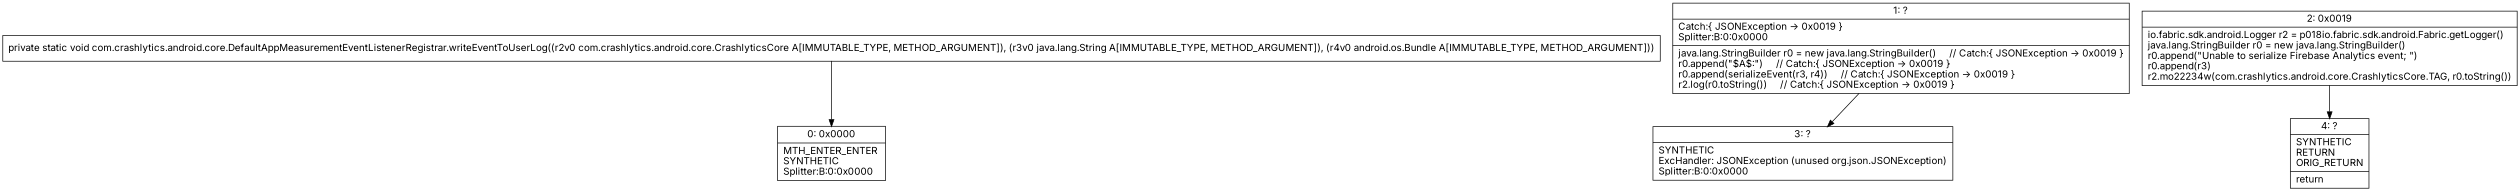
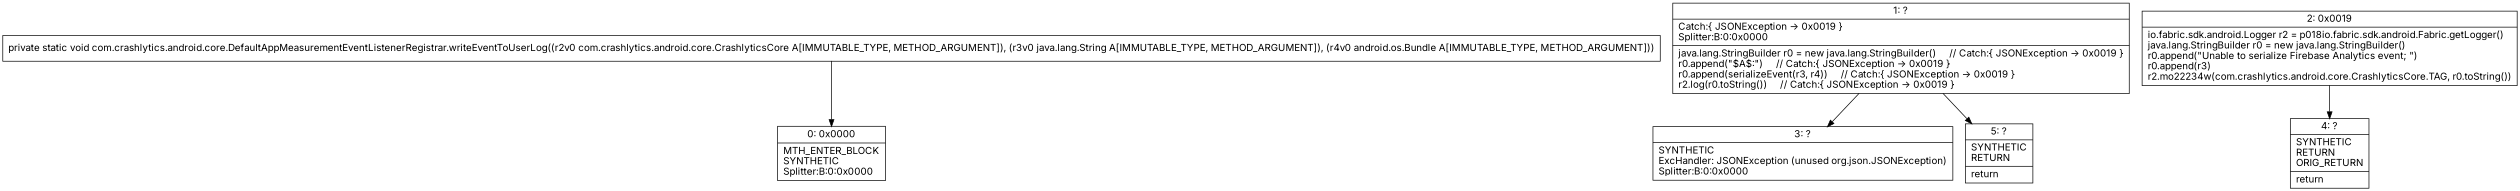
node "0: 0x0000": text "MTH_ENTER_ENTER" -> "MTH_ENTER_BLOCK"
node "5: ?": added
